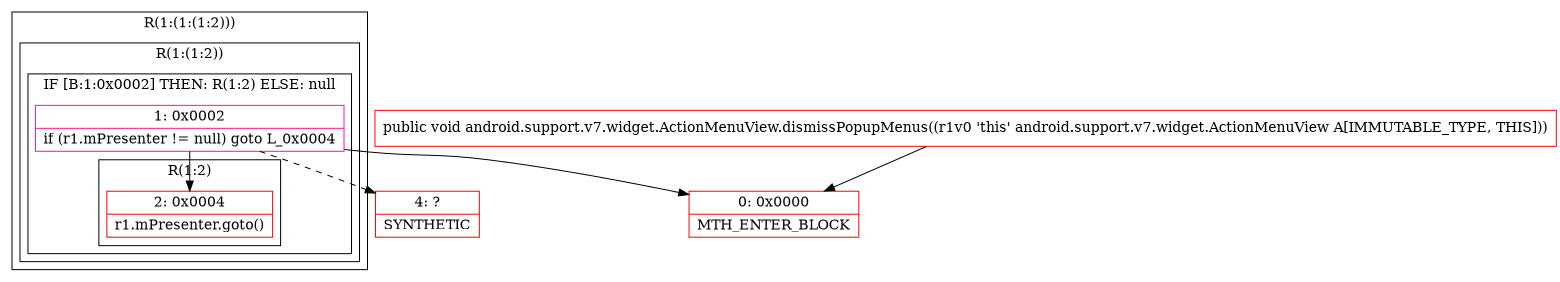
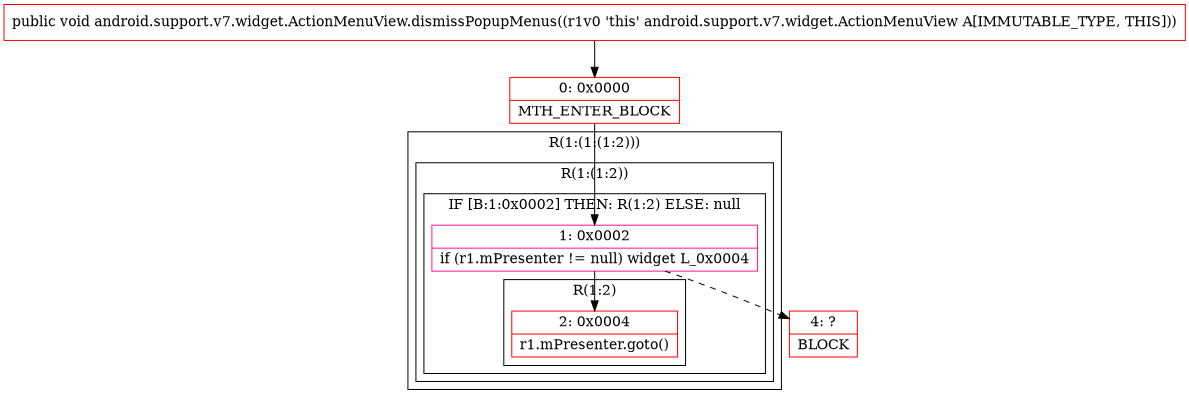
node "1: 0x0002": text "if (r1.mPresenter != null) goto L_0x0004" -> "if (r1.mPresenter != null) widget L_0x0004"
edge "1: 0x0002" -> "0: 0x0000": reversed
node "4: ?": text "SYNTHETIC" -> "BLOCK"
